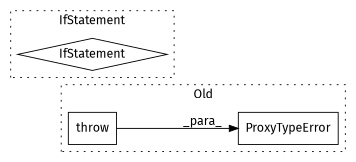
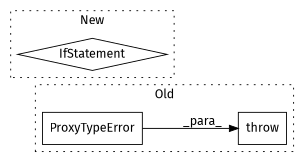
cluster "IfStatement": label "IfStatement" -> "New"
edge "throw" -> "ProxyTypeError": reversed
